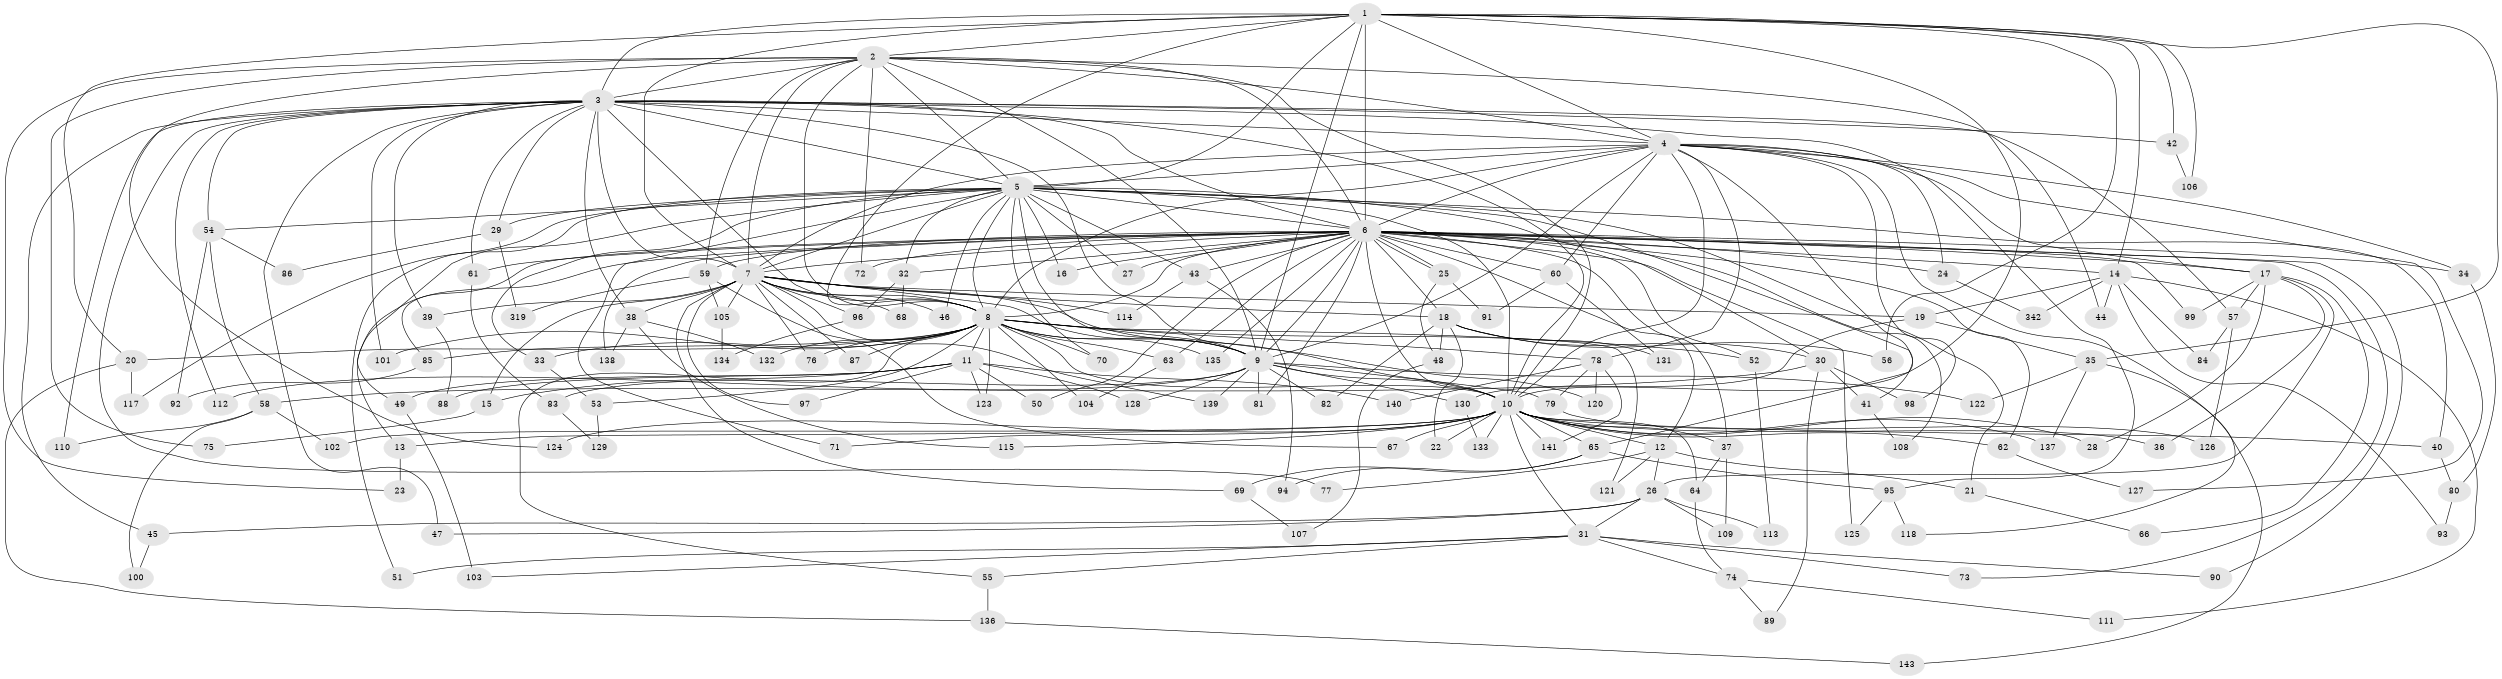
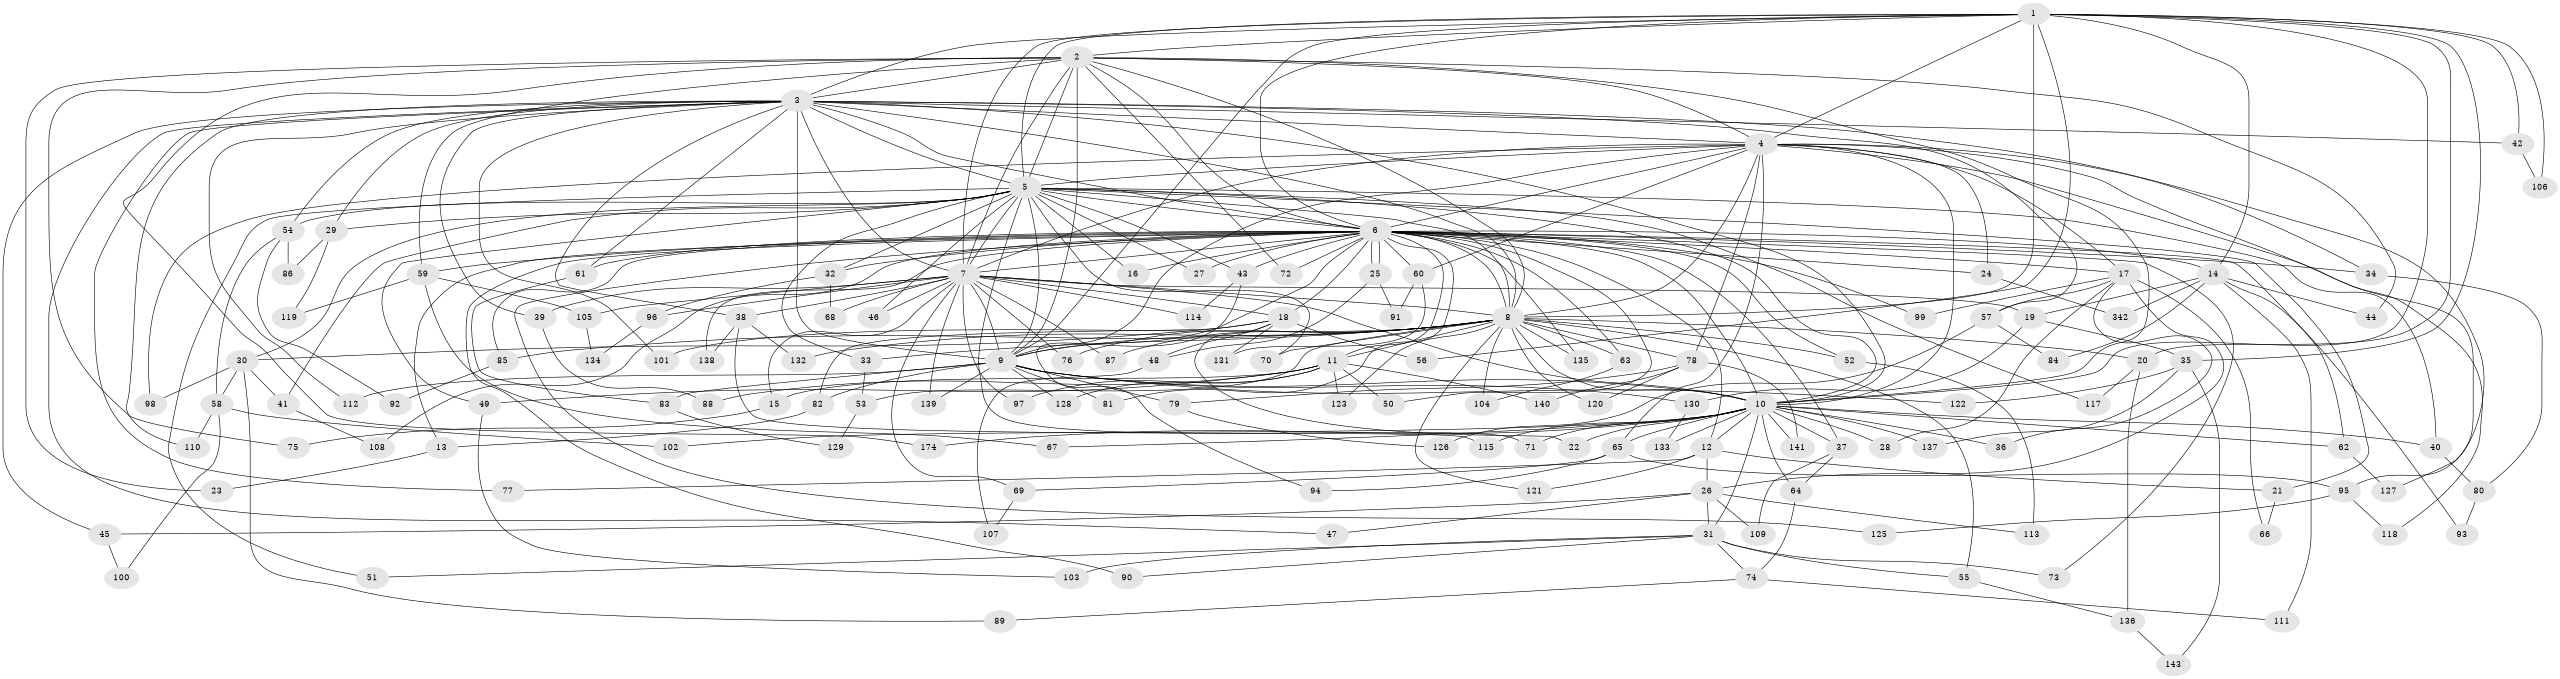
edge "6" -- "11": added
node "319": label "319" -> "119"
edge "10" -- "13": now "82" -- "13"
node "124": label "124" -> "174"
